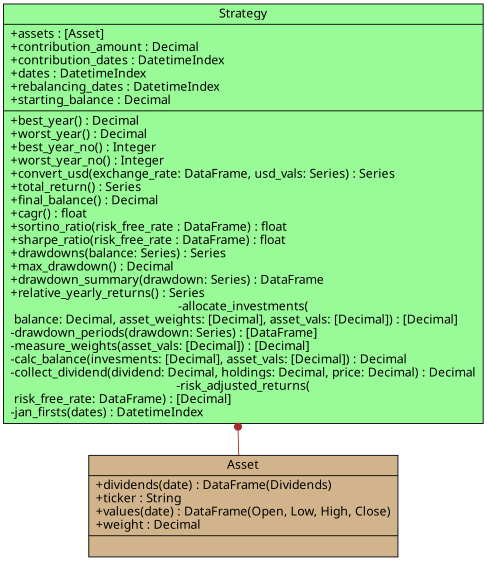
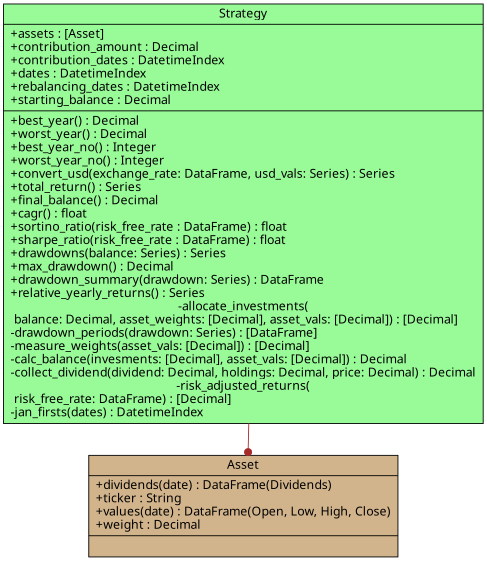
edge "Asset" -> "Strategy": reversed
